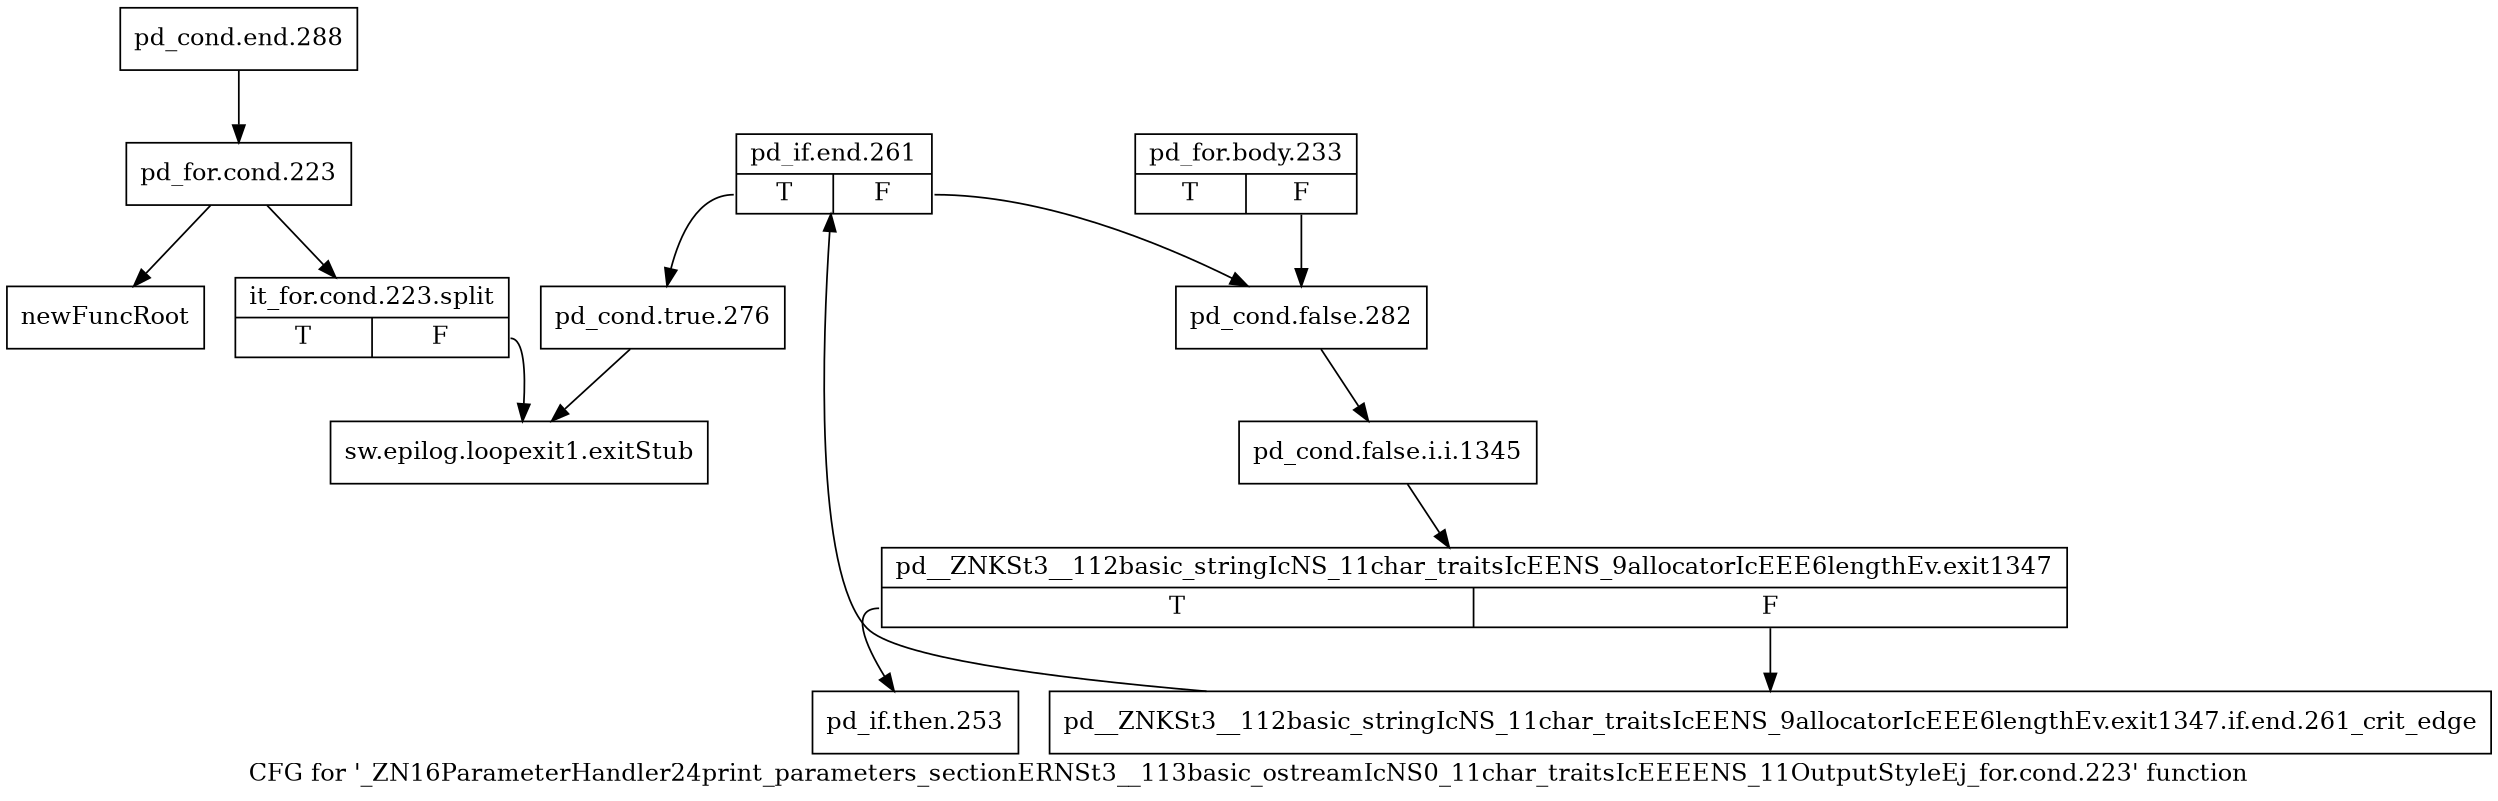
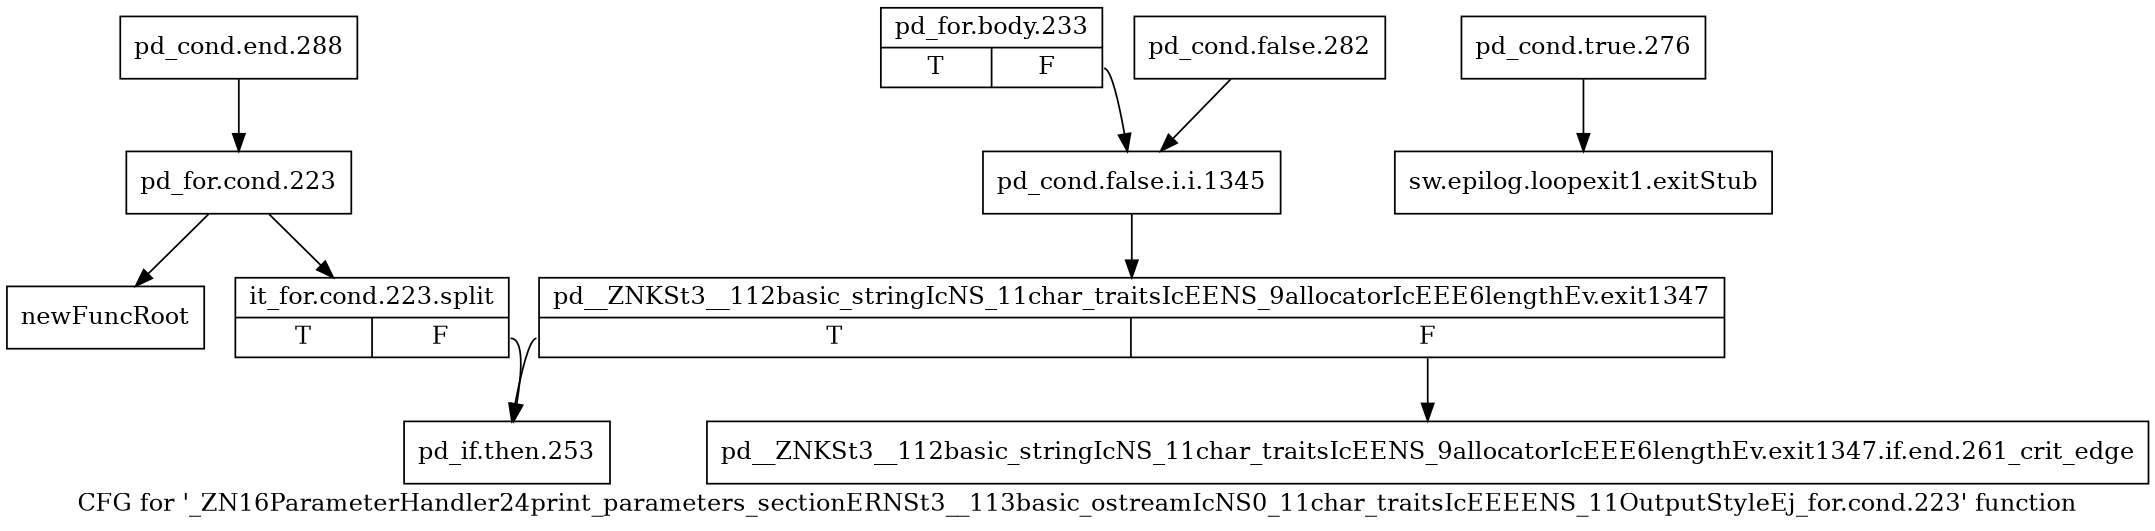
node "pd_if.end.261": removed
edge "pd_for.body.233" -> "pd_cond.false.282": now "pd_for.body.233" -> "pd_cond.false.i.i.1345"
edge "it_for.cond.223.split" -> "sw.epilog.loopexit1.exitStub": now "it_for.cond.223.split" -> "pd_if.then.253"
